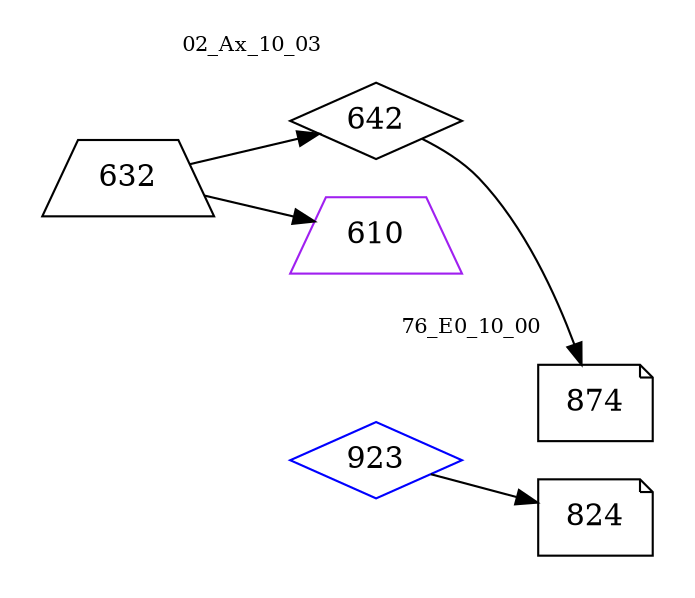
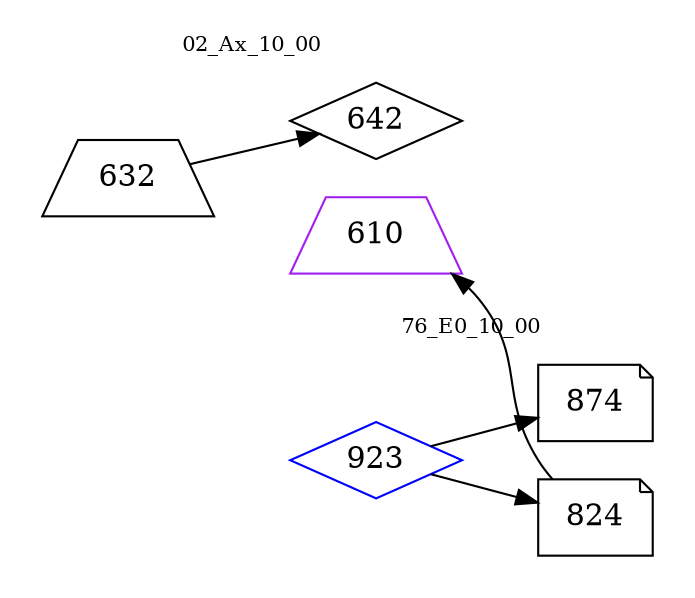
cluster "02_Ax_10_03": label "02_Ax_10_03" -> "02_Ax_10_00"
edge "632" -> "610": now "824" -> "610"
edge "642" -> "874": now "923" -> "874"
